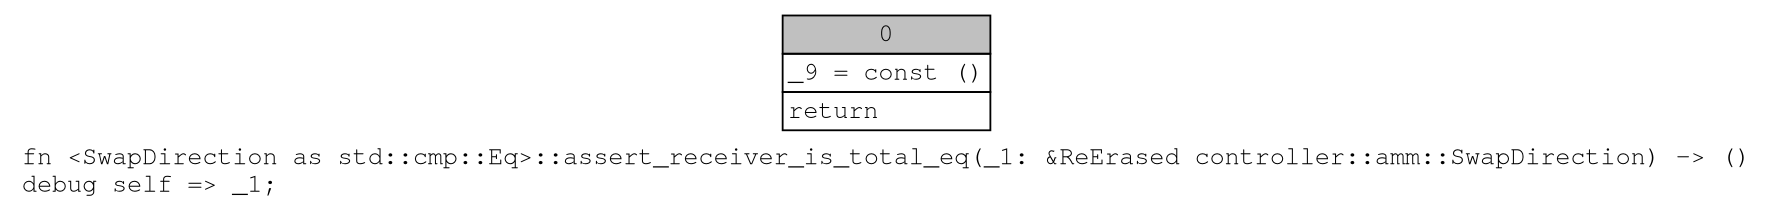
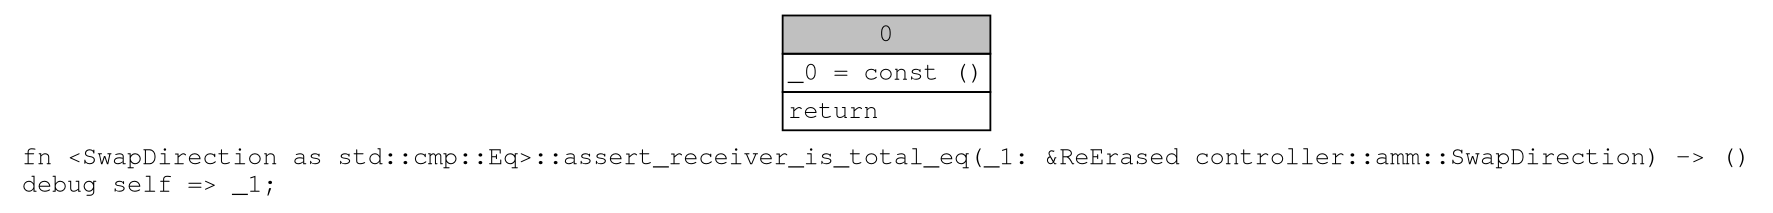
node "0": text "_9 = const ()" -> "_0 = const ()"
